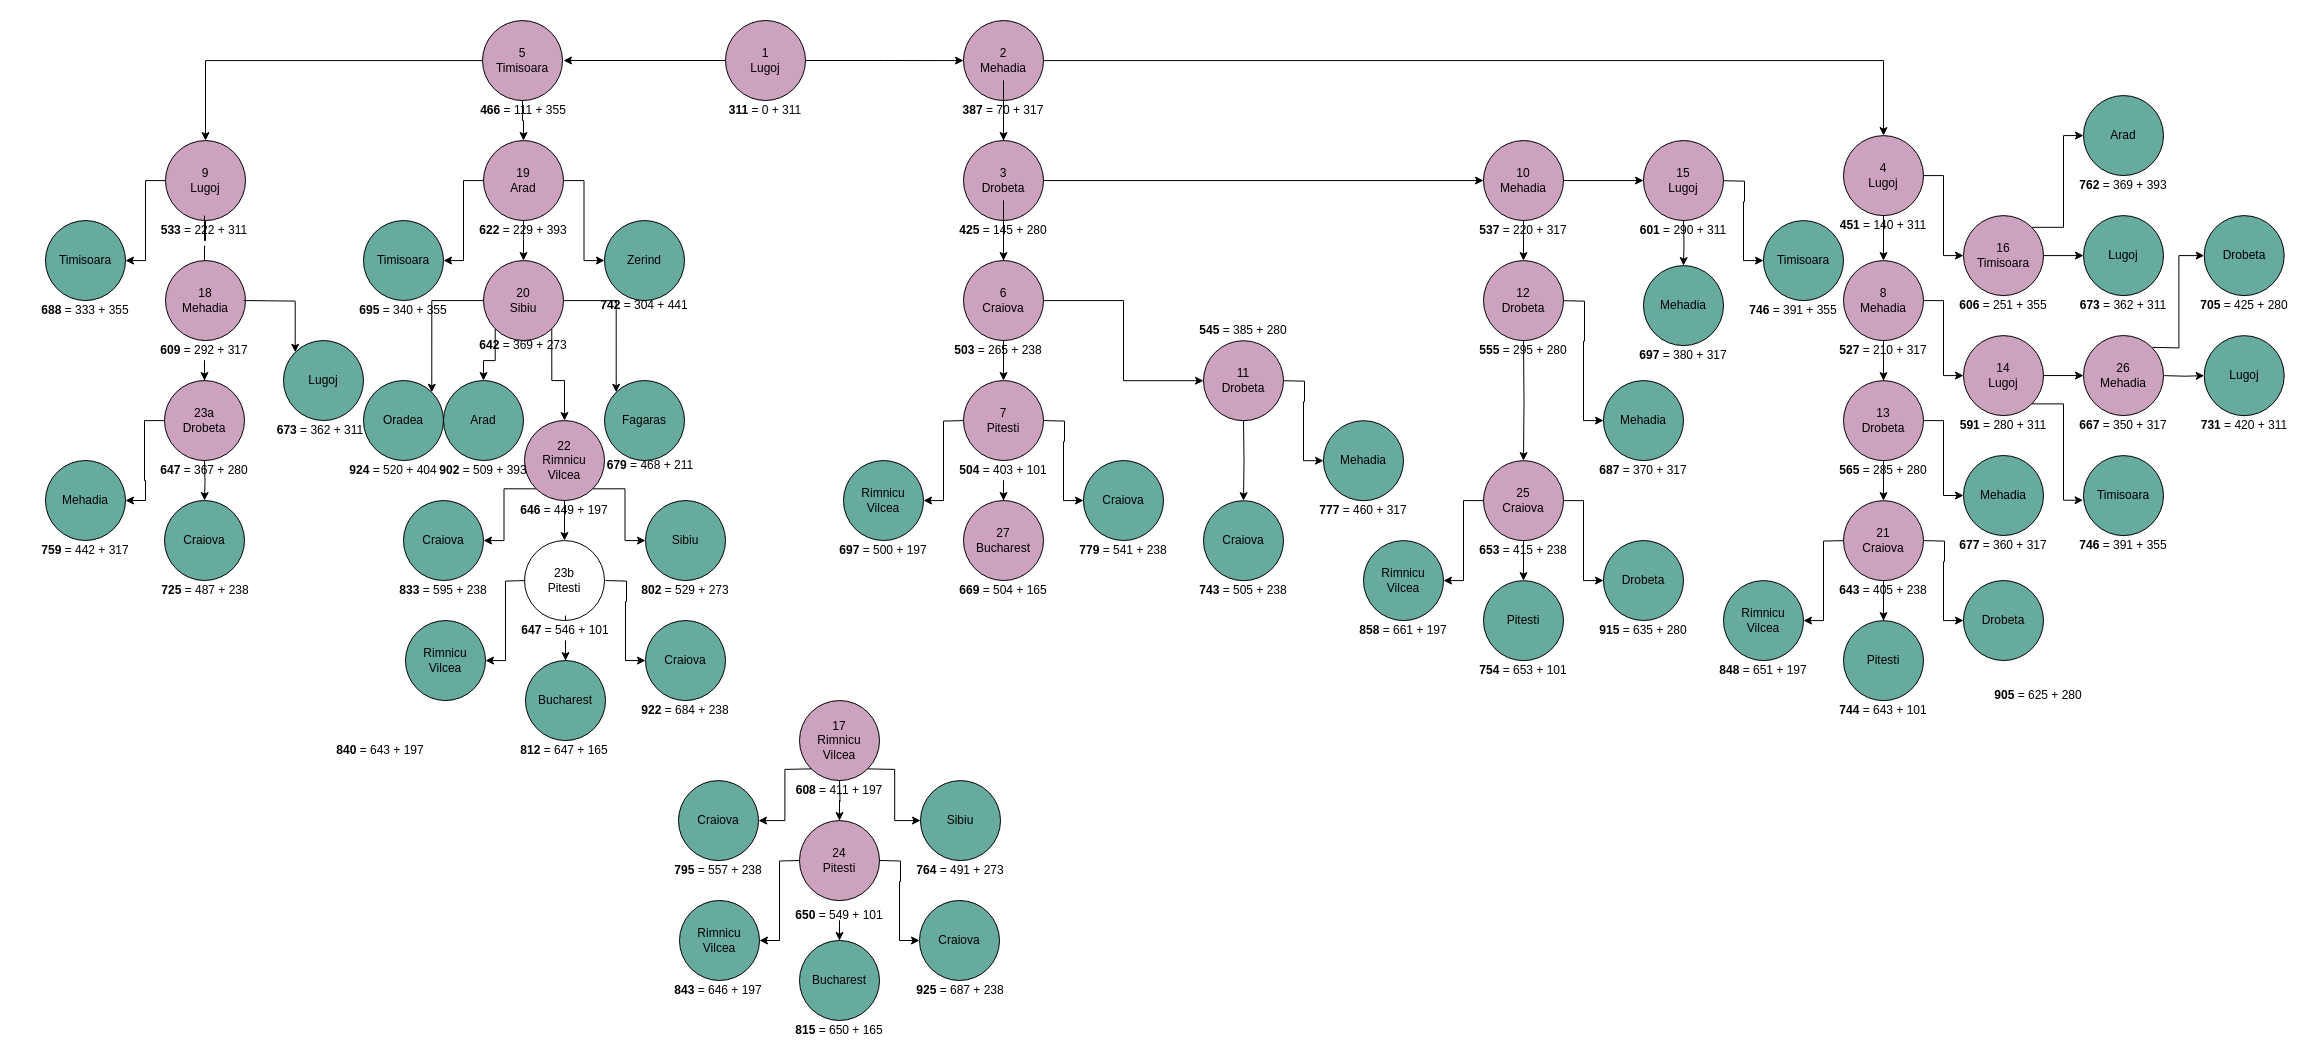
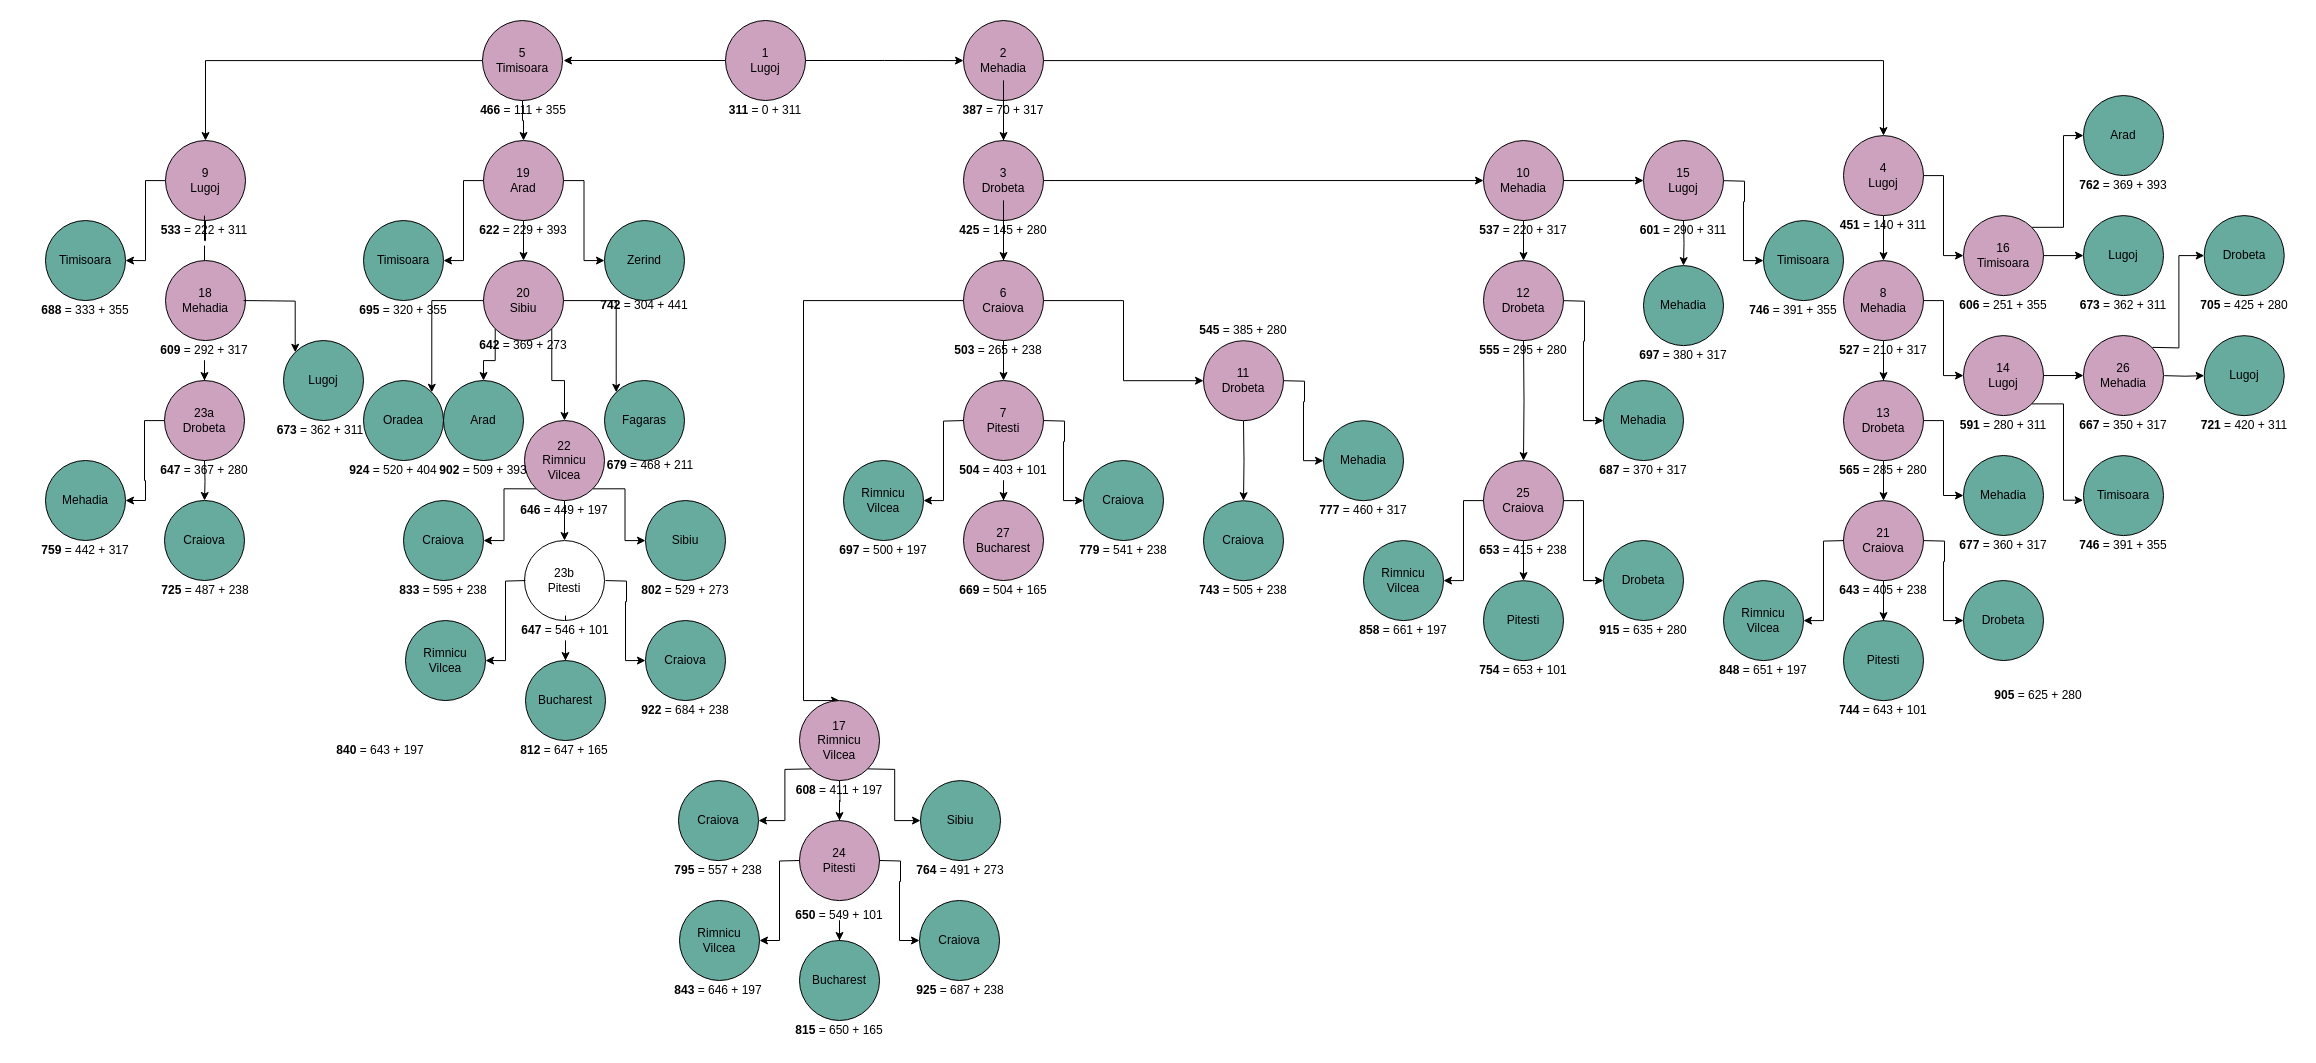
node "695 = 340 + 355": label "695 = 340 + 355" -> "695 = 320 + 355"
node "731 = 420 + 311": label "731 = 420 + 311" -> "721 = 420 + 311"
edge "6 Craiova" -> "17 Rimnicu Vilcea": added
